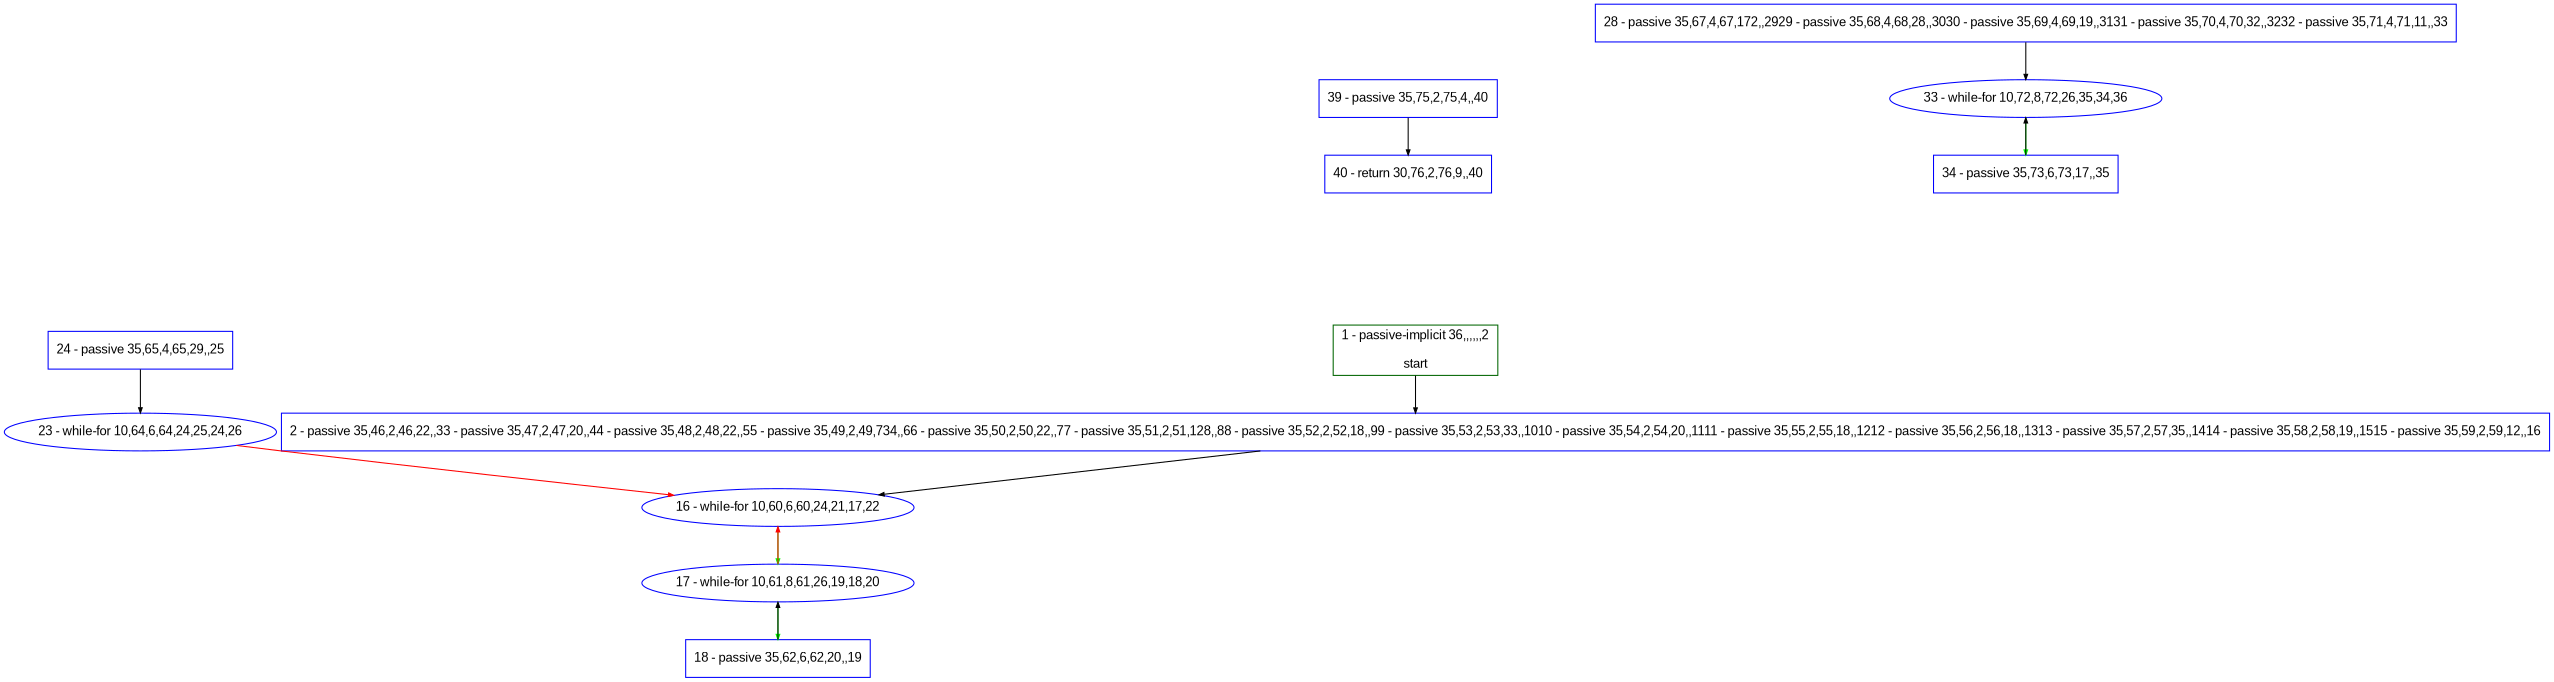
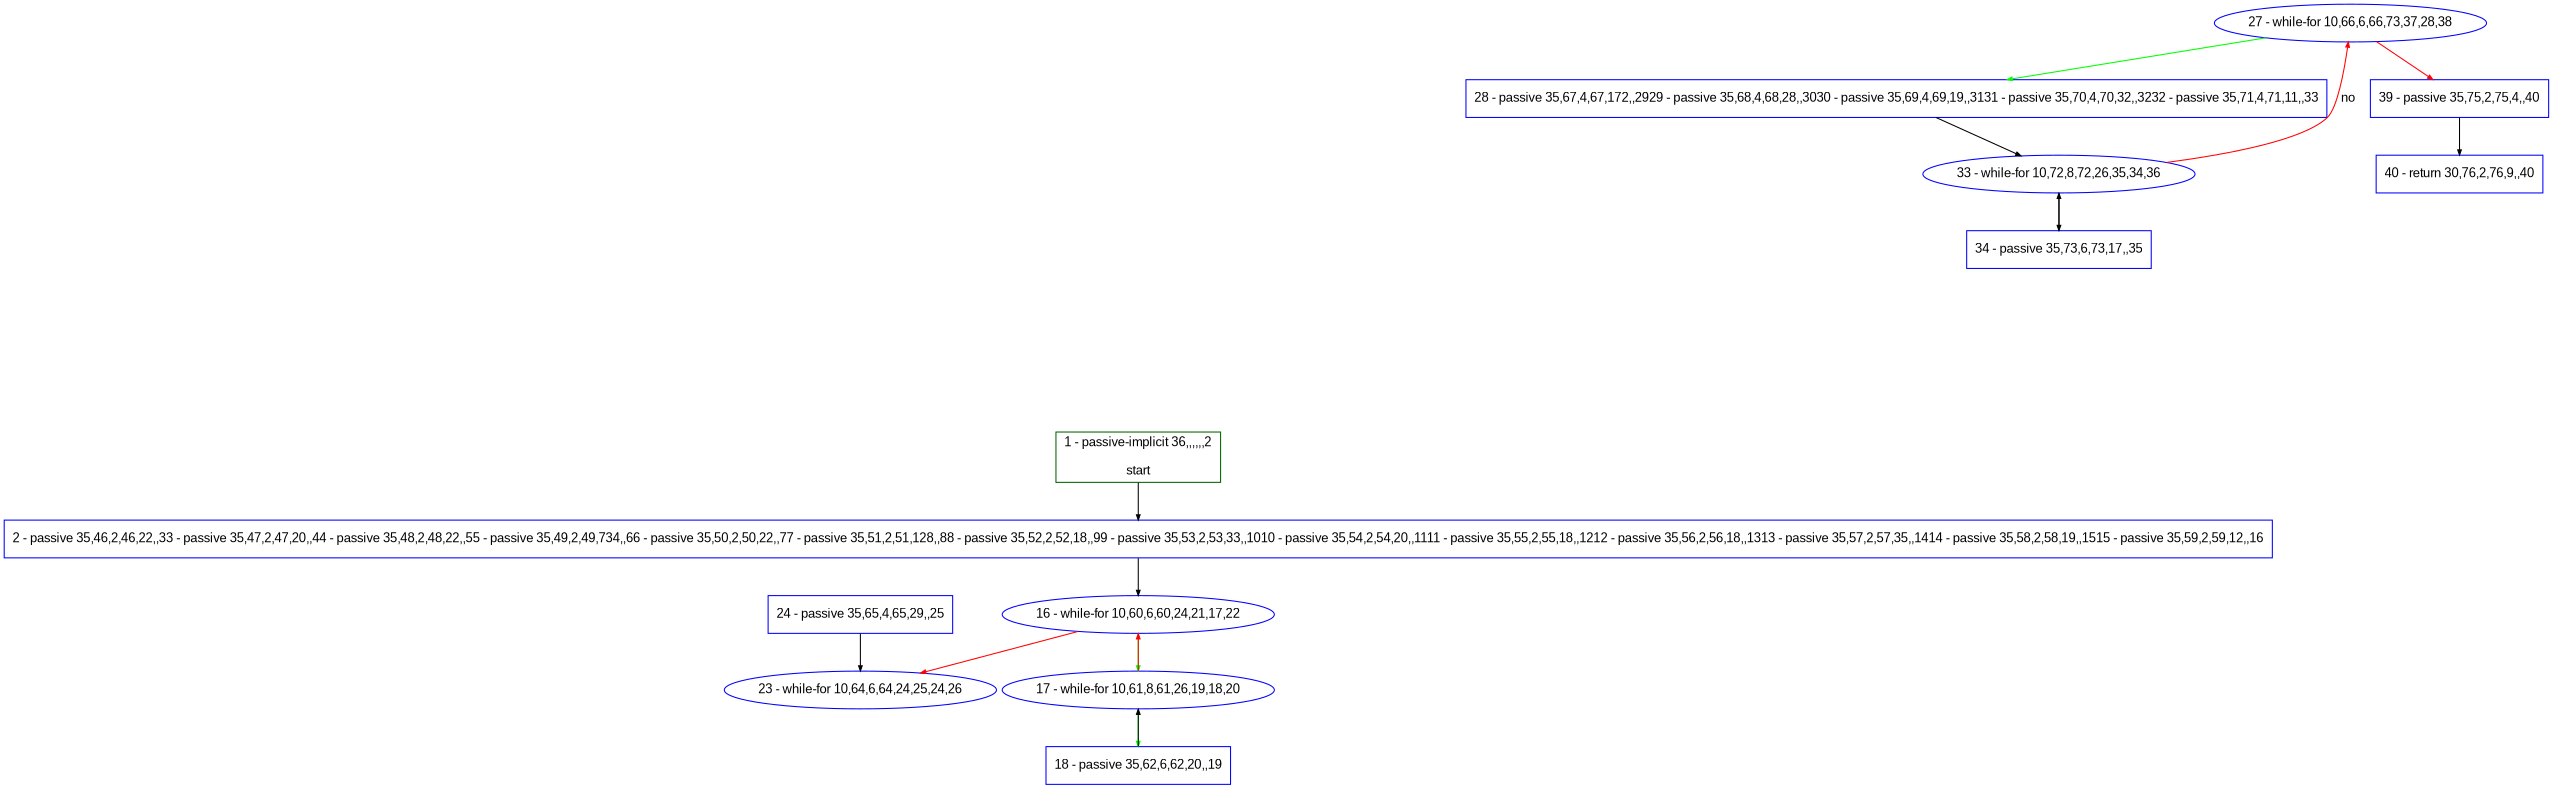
node "27 - while-for 10,66,6,66,73,37,28,38": added
edge "33 - while-for 10,72,8,72,26,35,34,36" -> "34 - passive 35,73,6,73,17,,35": color #00ff00 -> #000000
edge "23 - while-for 10,64,6,64,24,25,24,26" -> "16 - while-for 10,60,6,60,24,21,17,22": reversed
